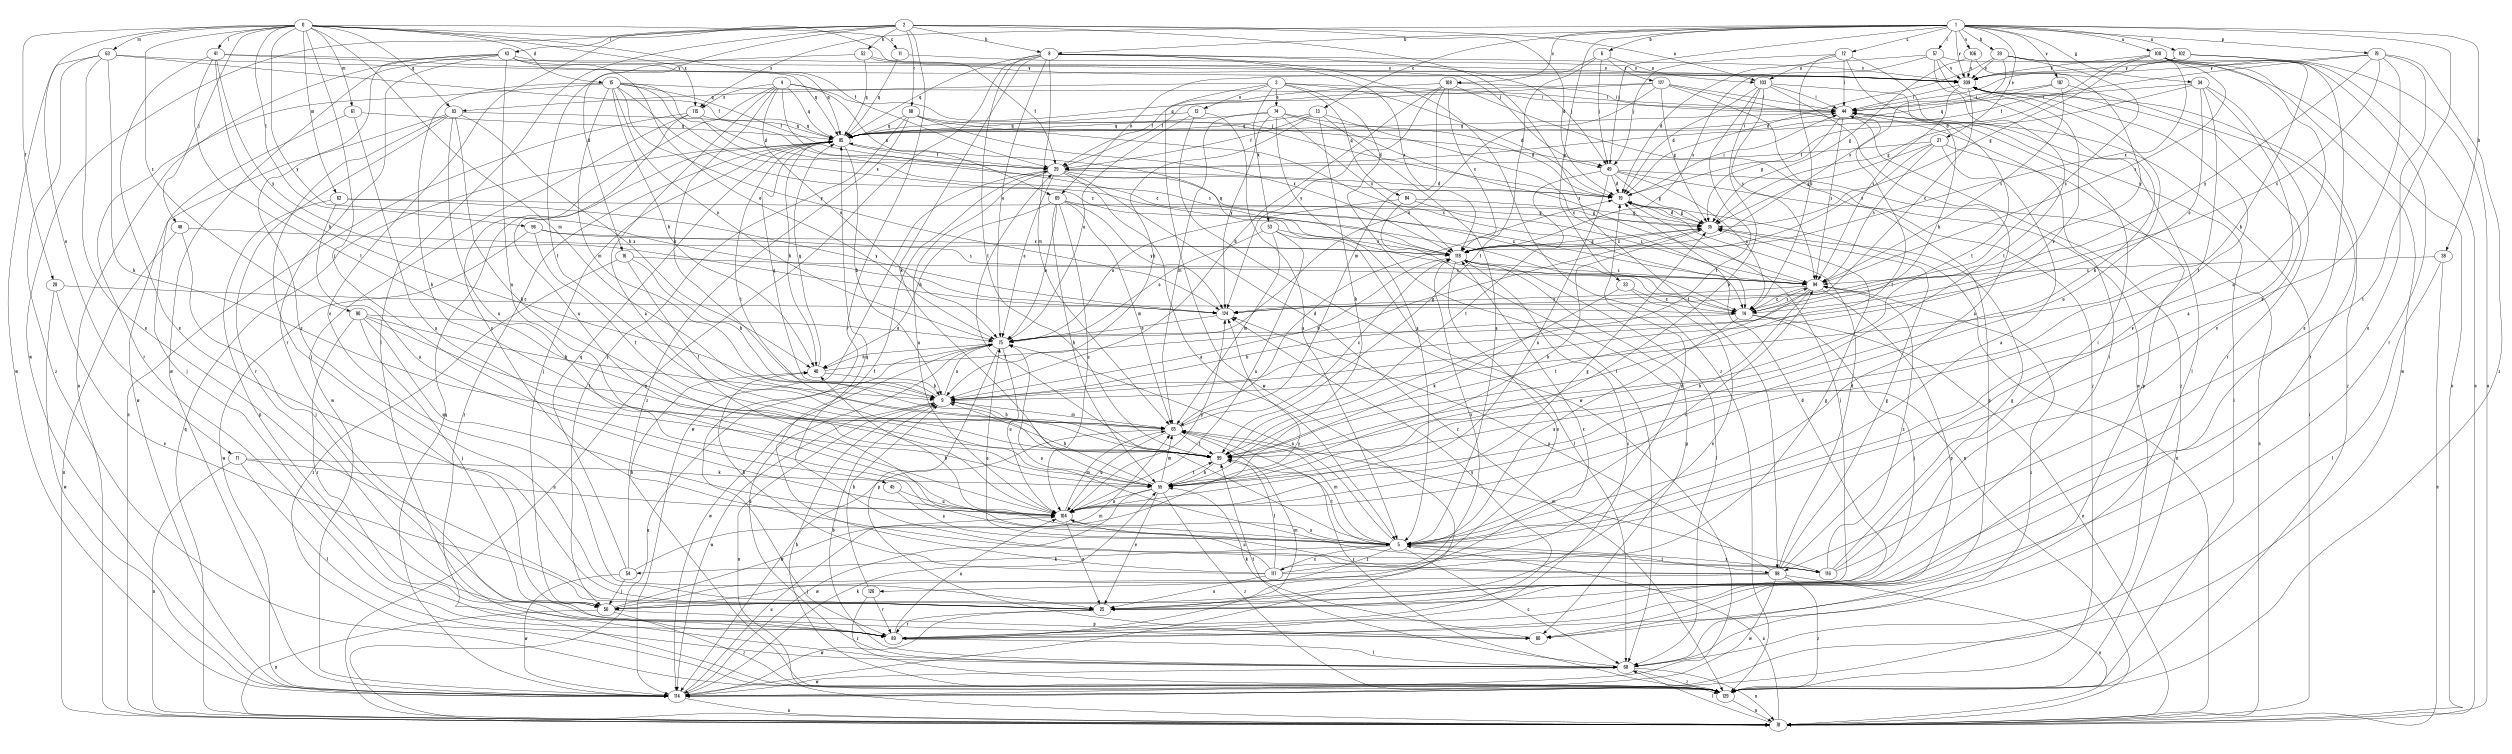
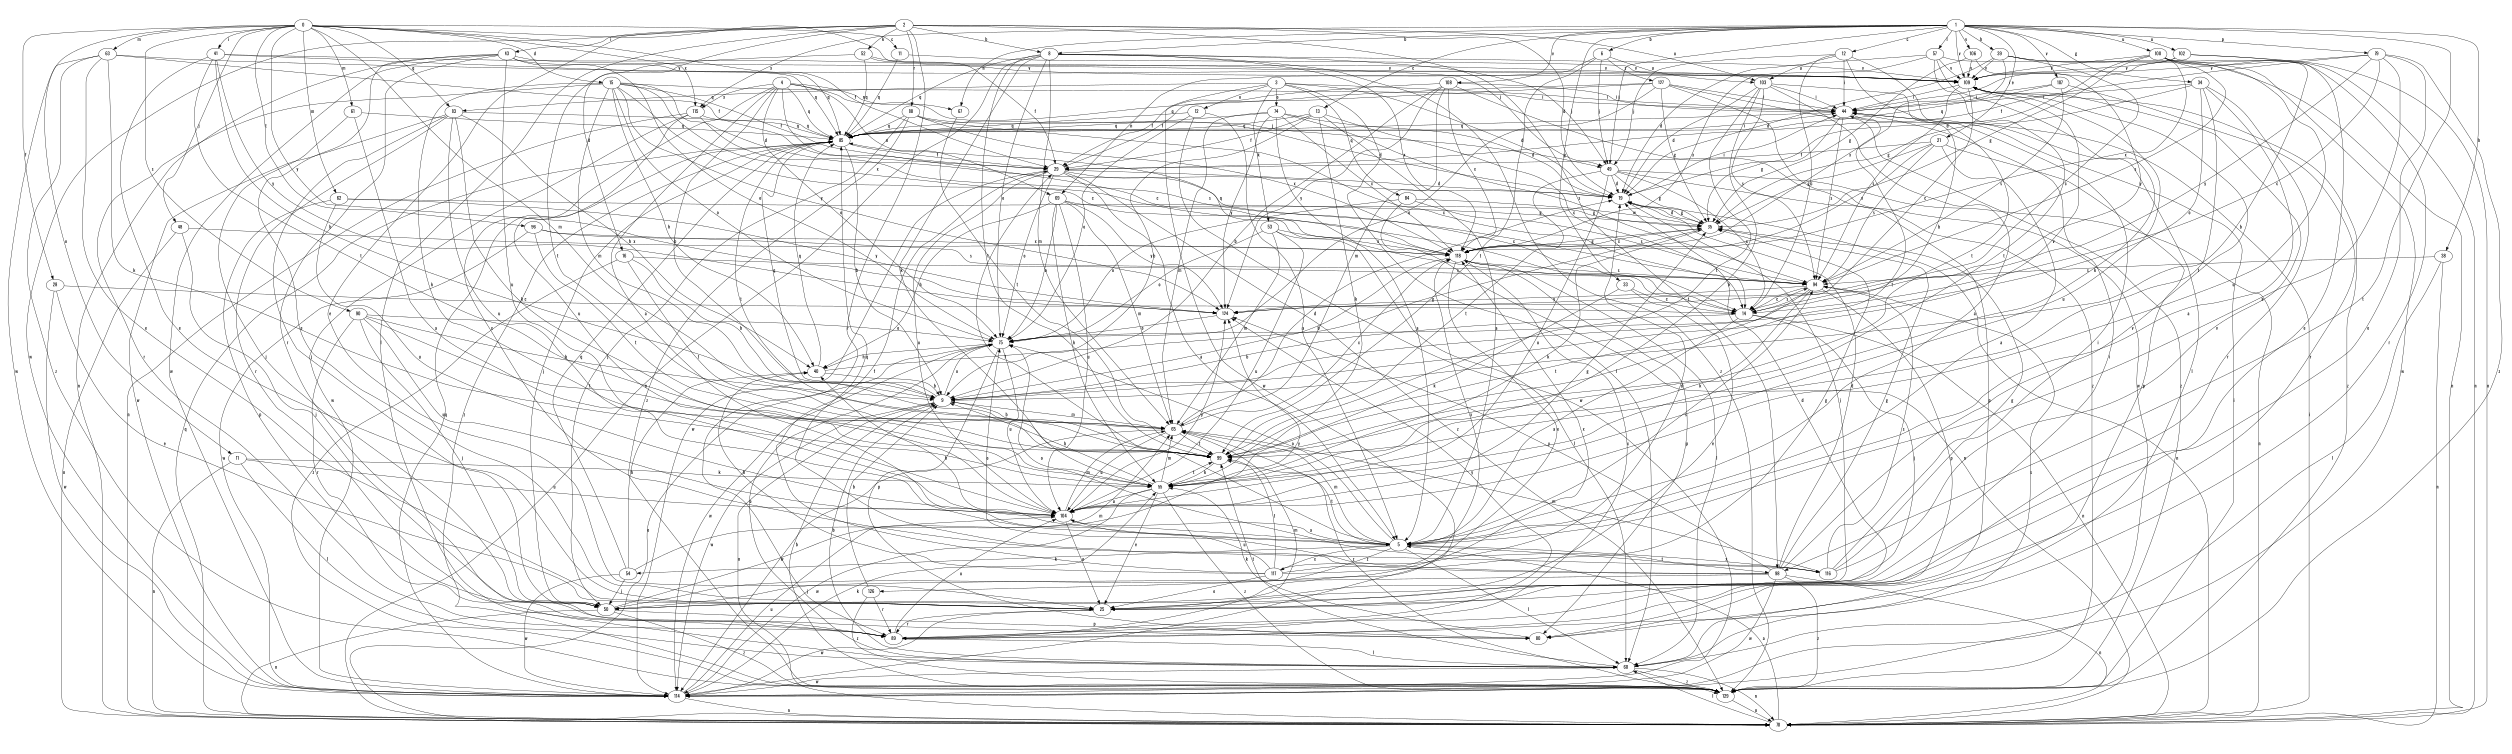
node "309": label "309" -> "109"
node "67": added
edge "84" -> "35": label "g" -> "w"
edge "85" -> "40": removed, label "h"
node "45": removed
edge "61" -> "89": now "61" -> "50"
edge "5" -> "60": label "c" -> "l"
